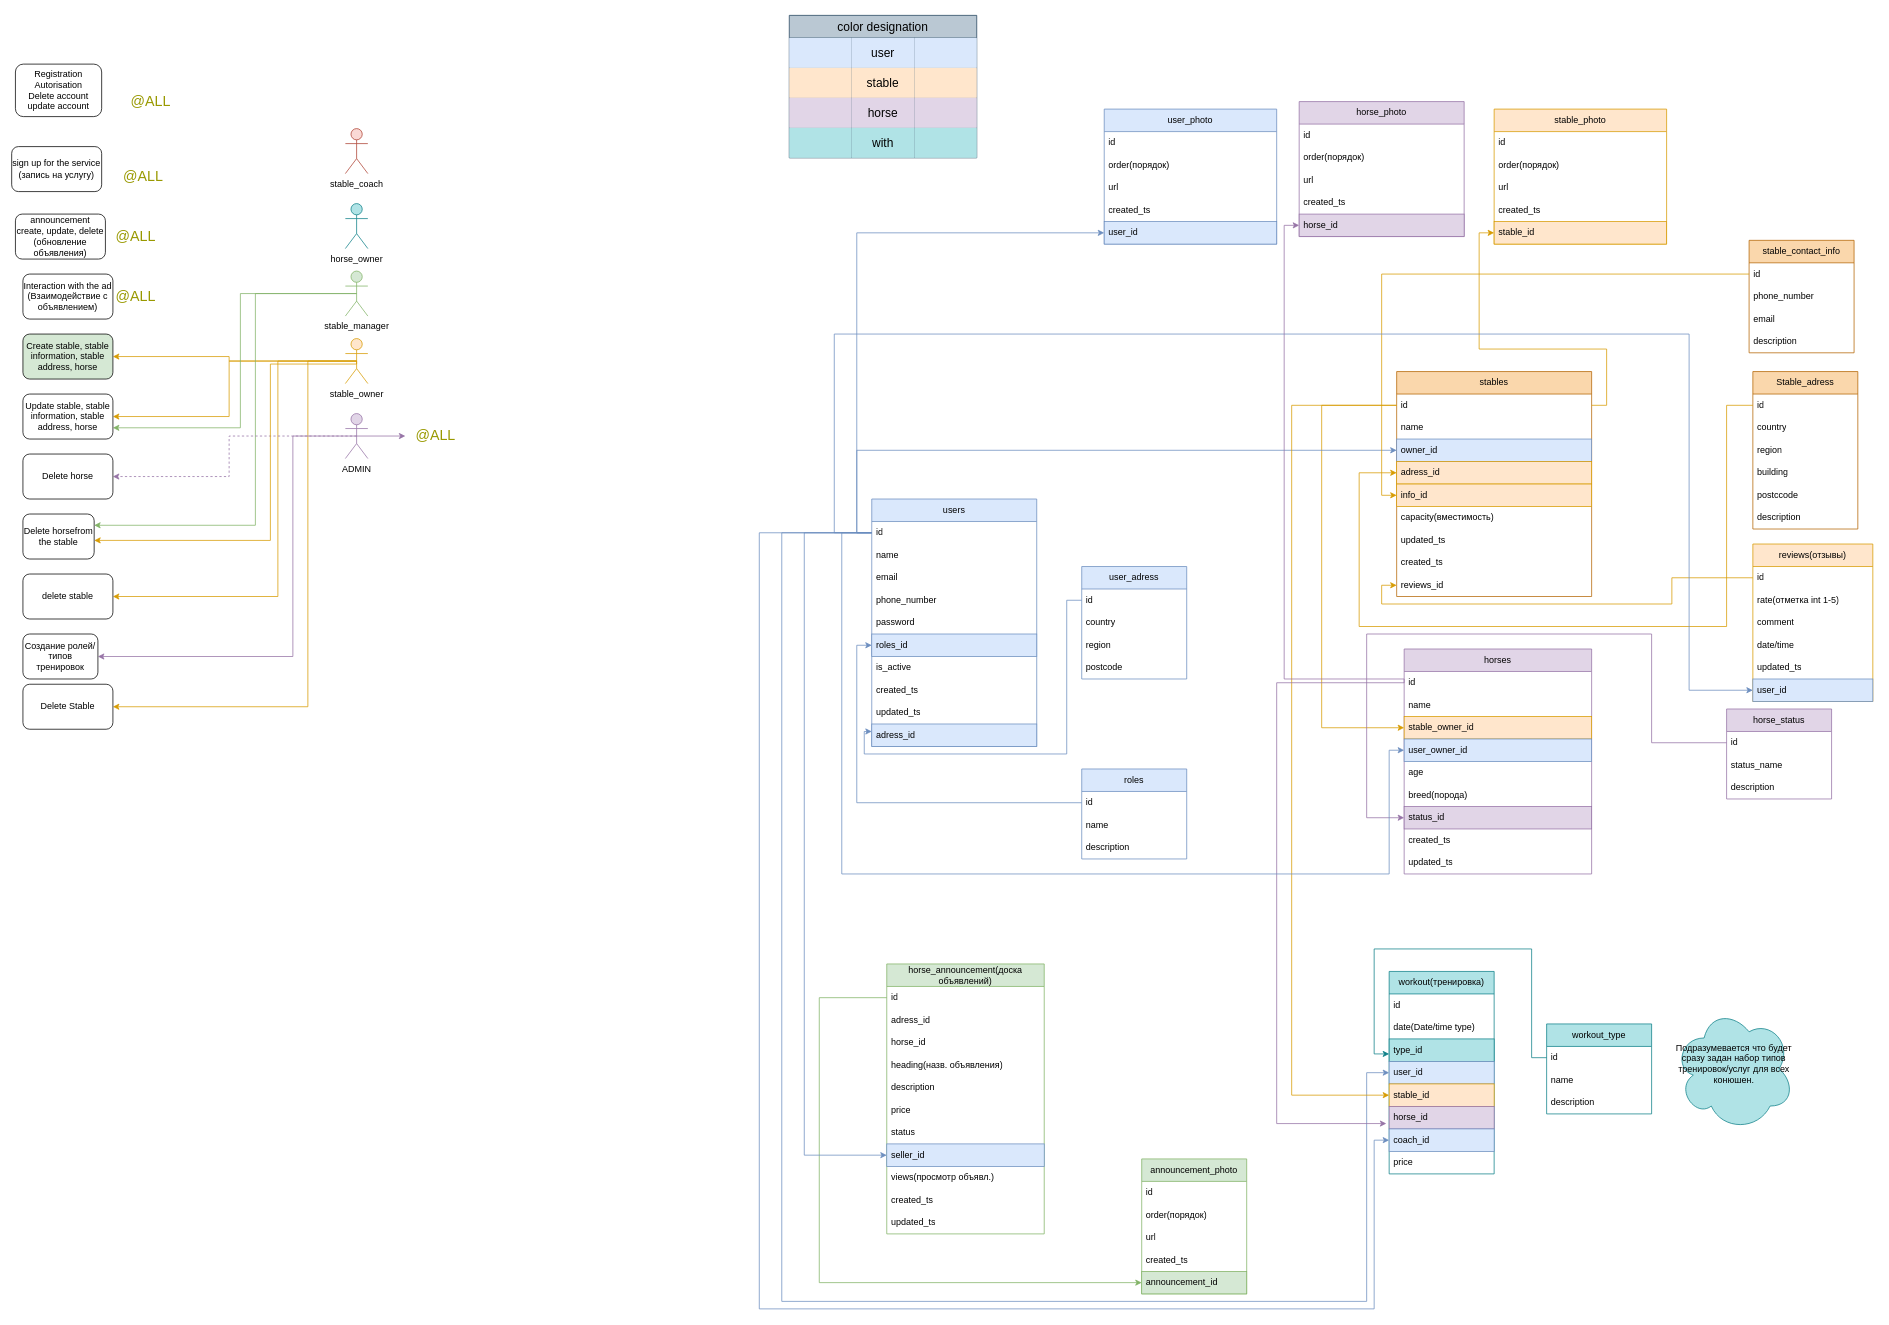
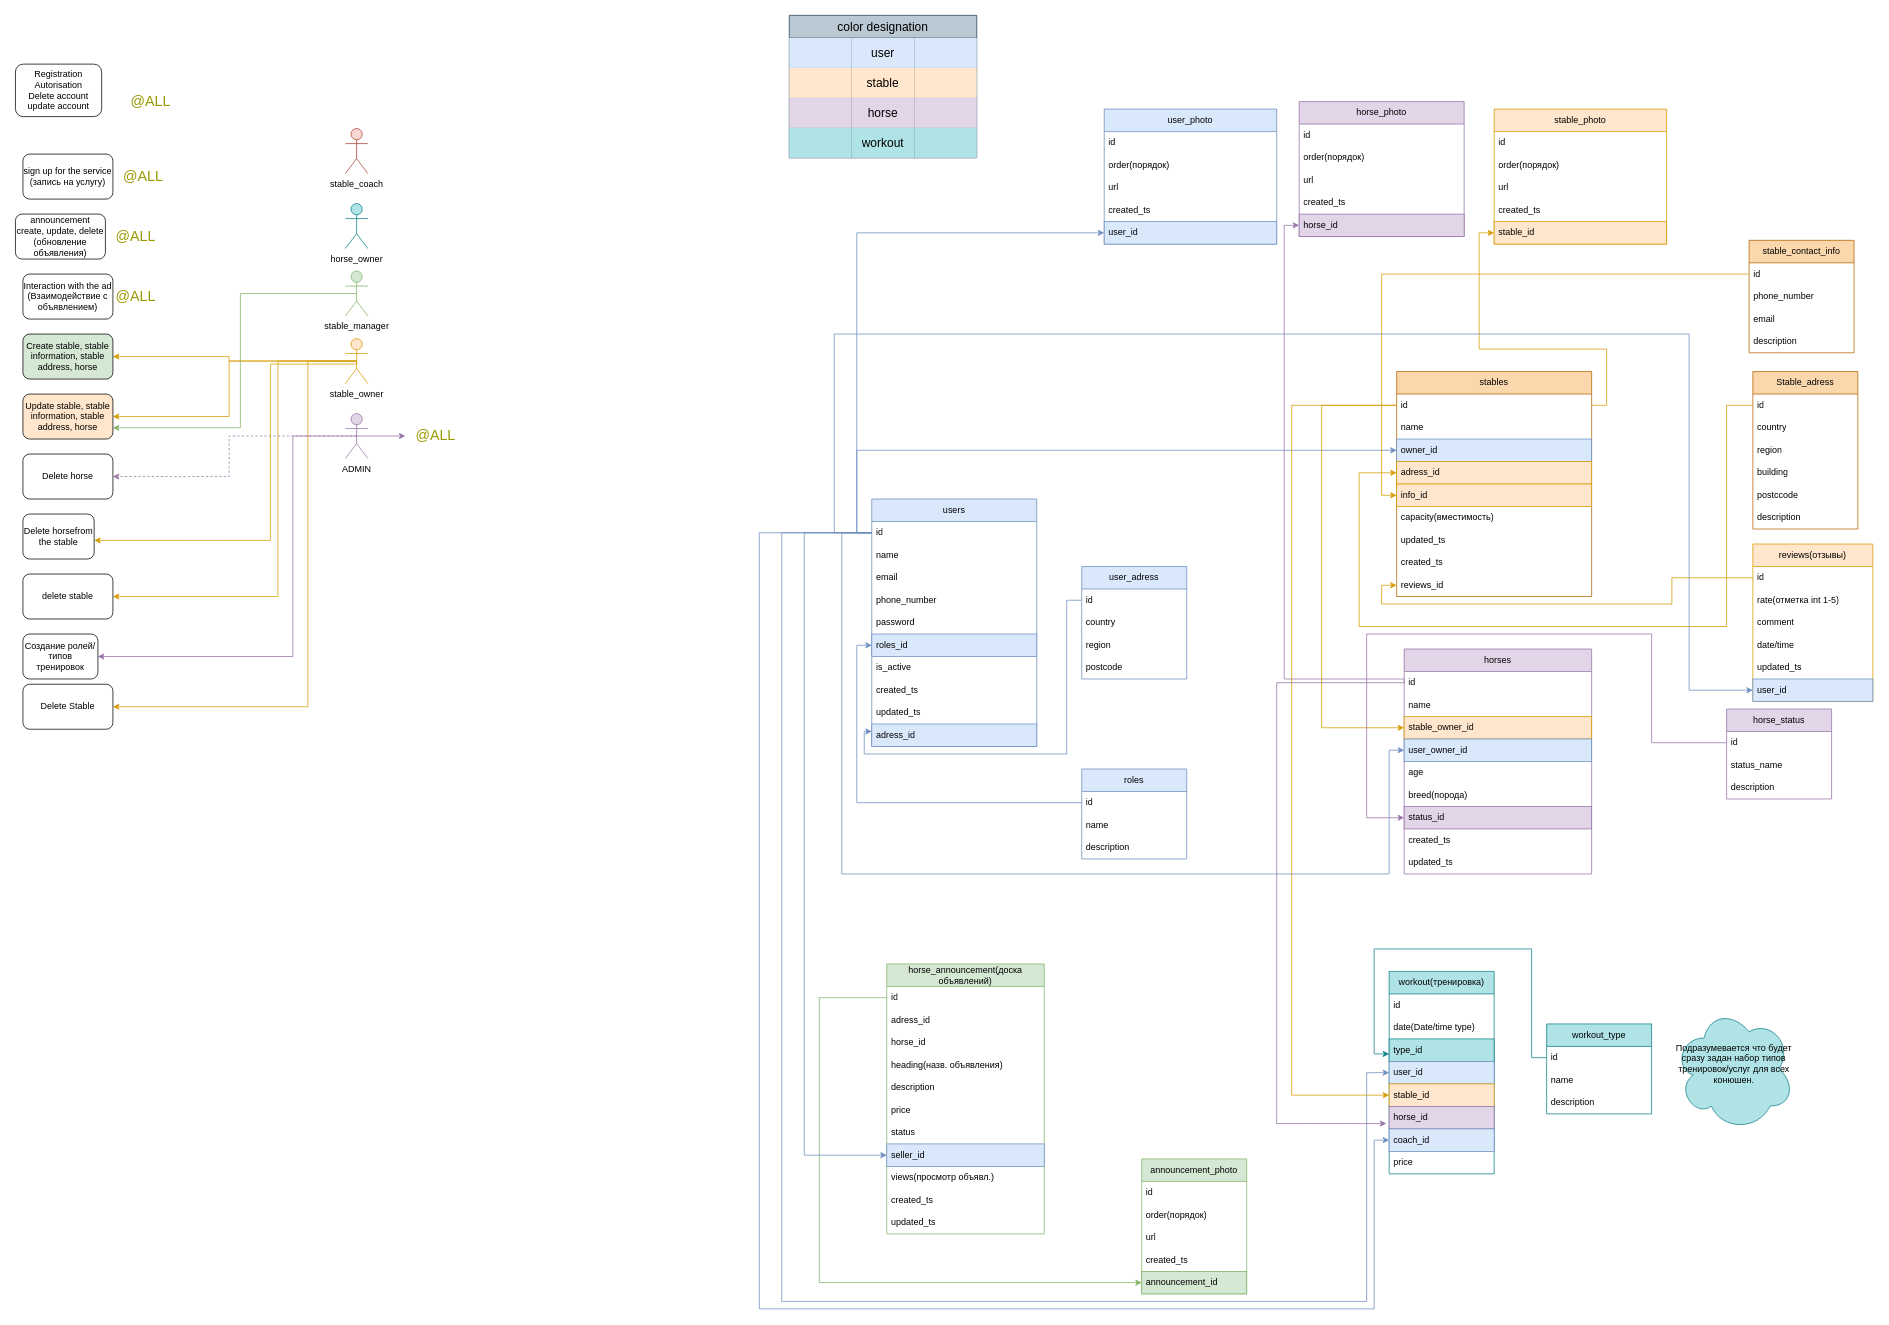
node "with": label "with" -> "workout"
node "sign up for the service (запись на услугу)": moved (57, 169) -> (68, 177)
node "Update stable, stable information, stable address, horse": fillcolor #ffffff -> #ffe6cc
edge "stable_manager" -> "Delete horsefrom the stable": removed
